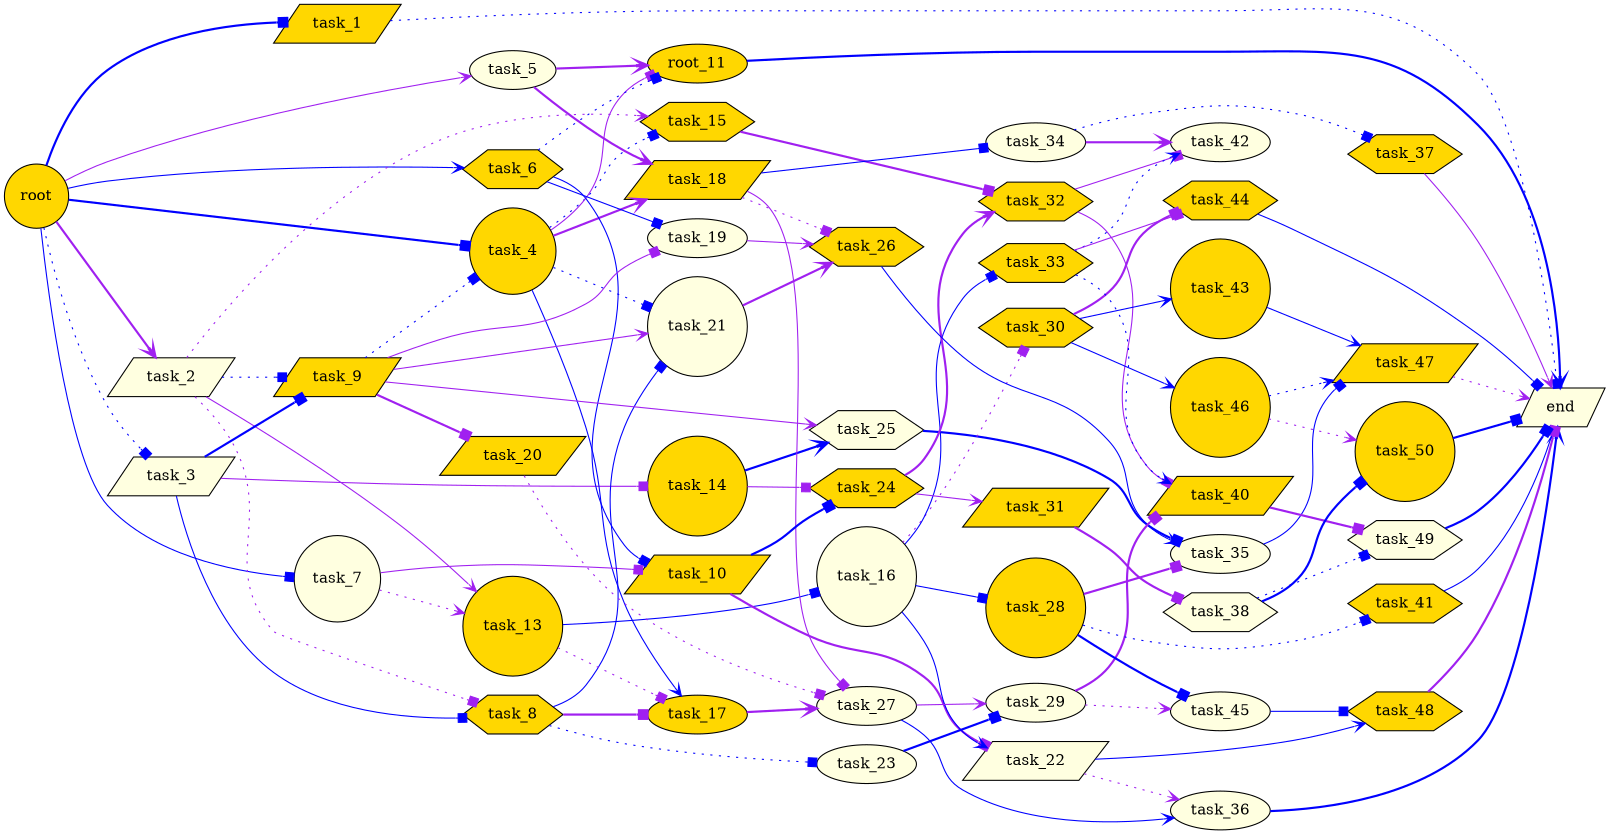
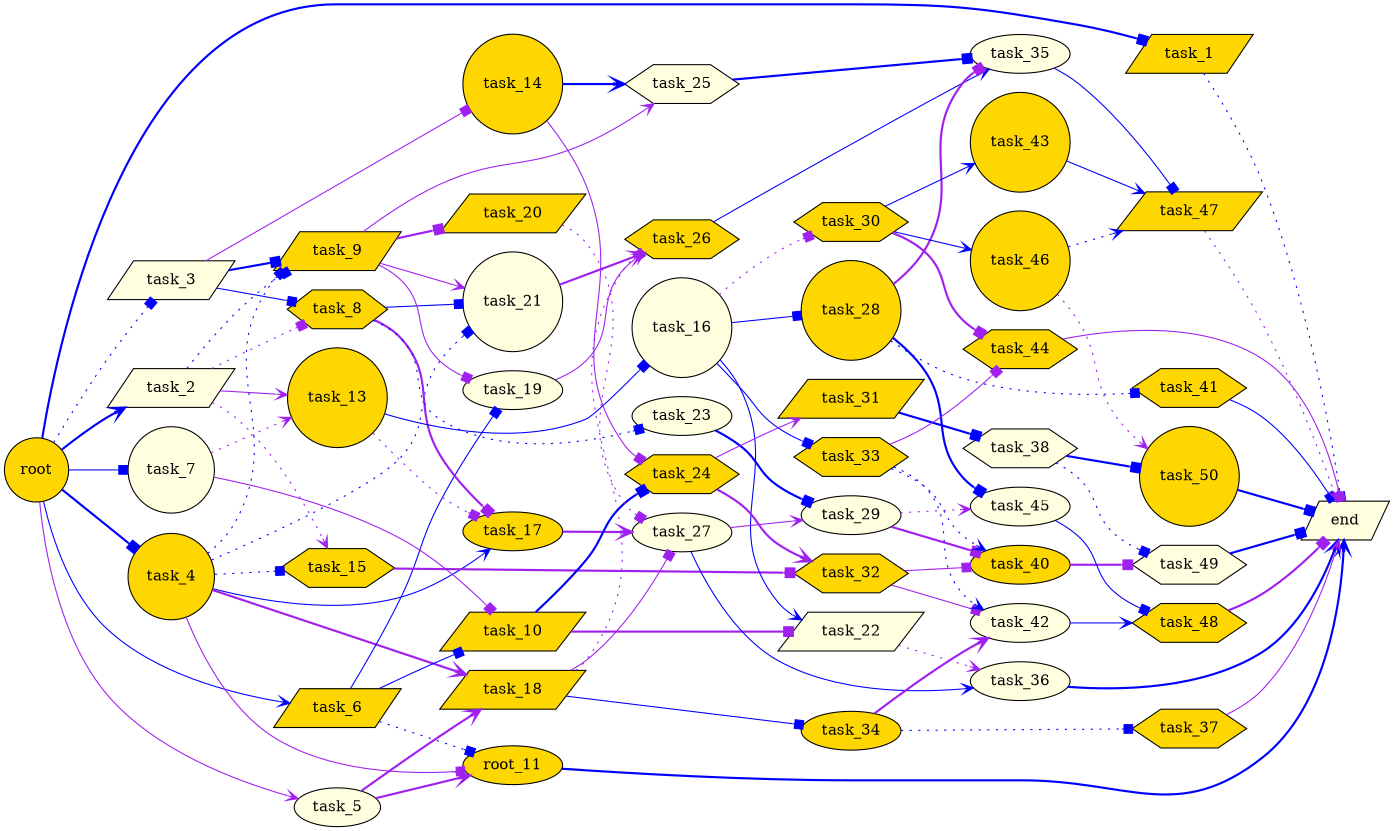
node "task_34": fillcolor lightyellow -> gold
node "task_6": shape hexagon -> parallelogram
edge "root" -> "task_2": color purple -> blue
edge "task_44" -> "end": color blue -> purple
edge "task_9" -> "task_4": reversed
node "task_40": shape parallelogram -> ellipse
edge "task_31" -> "task_38": color purple -> blue
edge "task_22" -> "task_48": now "task_42" -> "task_48"
